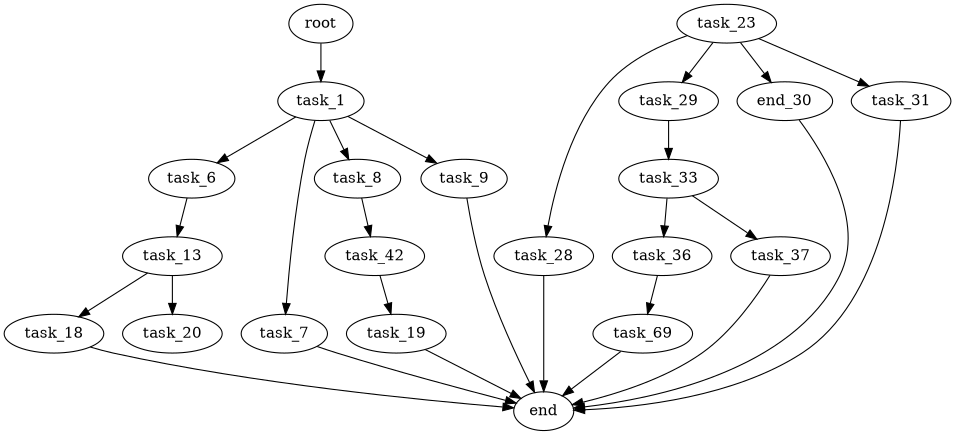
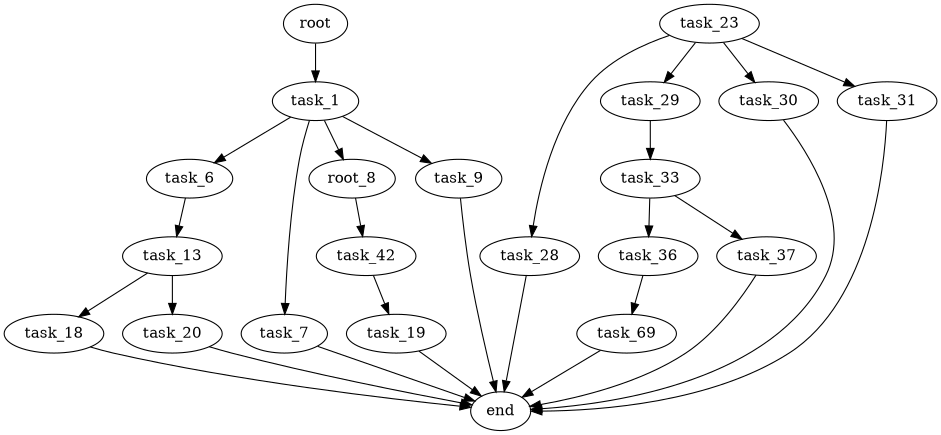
node "end_30": label "end_30" -> "task_30"
node "task_8": label "task_8" -> "root_8"
edge "task_20" -> "end": added
